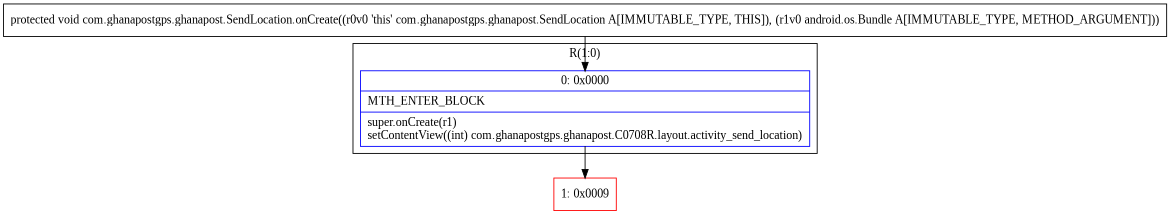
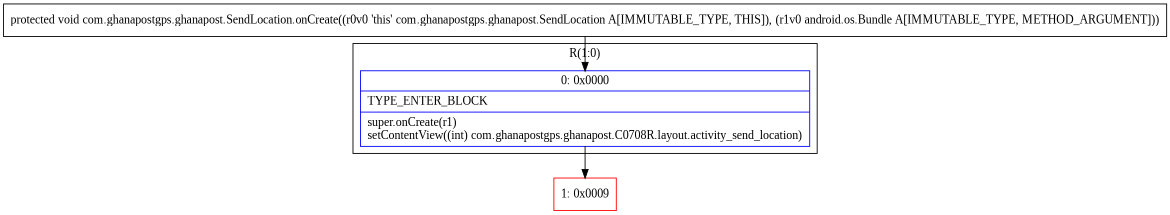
node "0: 0x0000": text "MTH_ENTER_BLOCK" -> "TYPE_ENTER_BLOCK"
